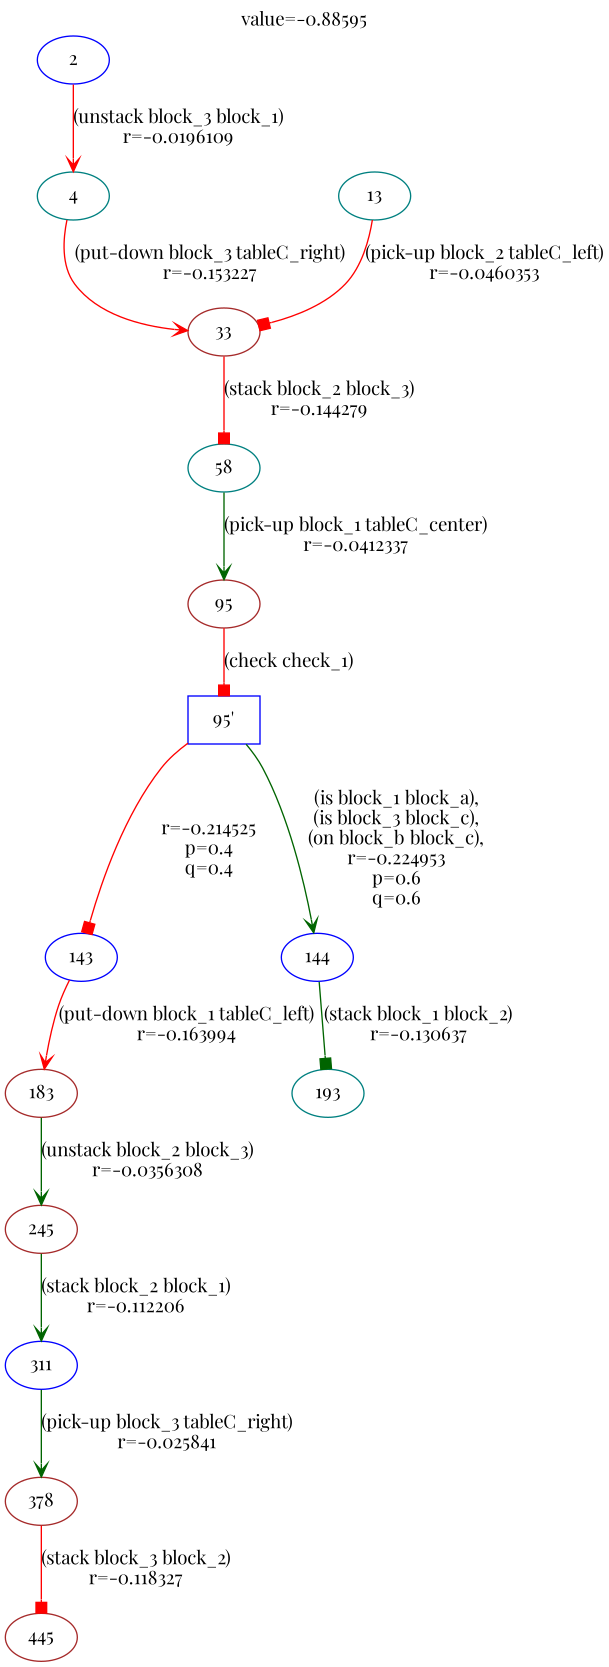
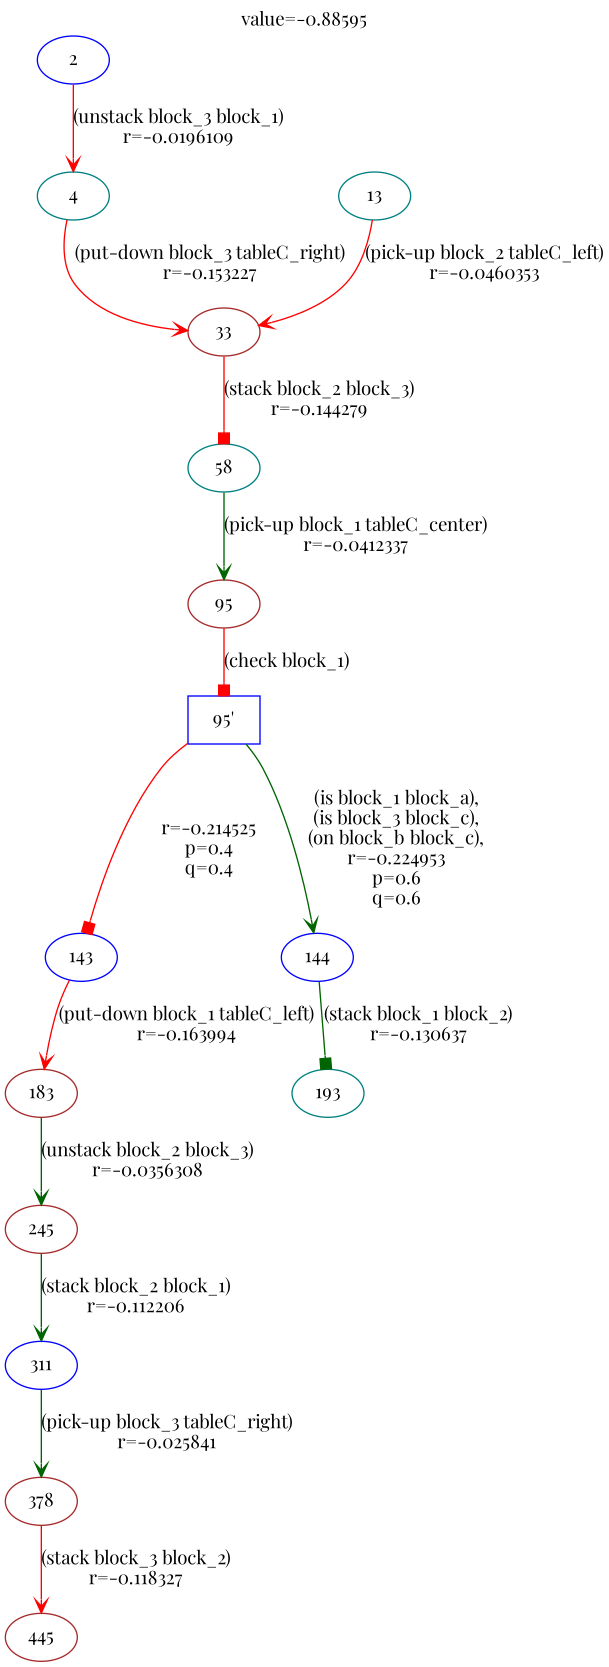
edge "13" -> "33": arrowhead box -> vee
edge "95" -> "95'": label "(check check_1)" -> "(check block_1)"
edge "378" -> "445": arrowhead box -> vee
